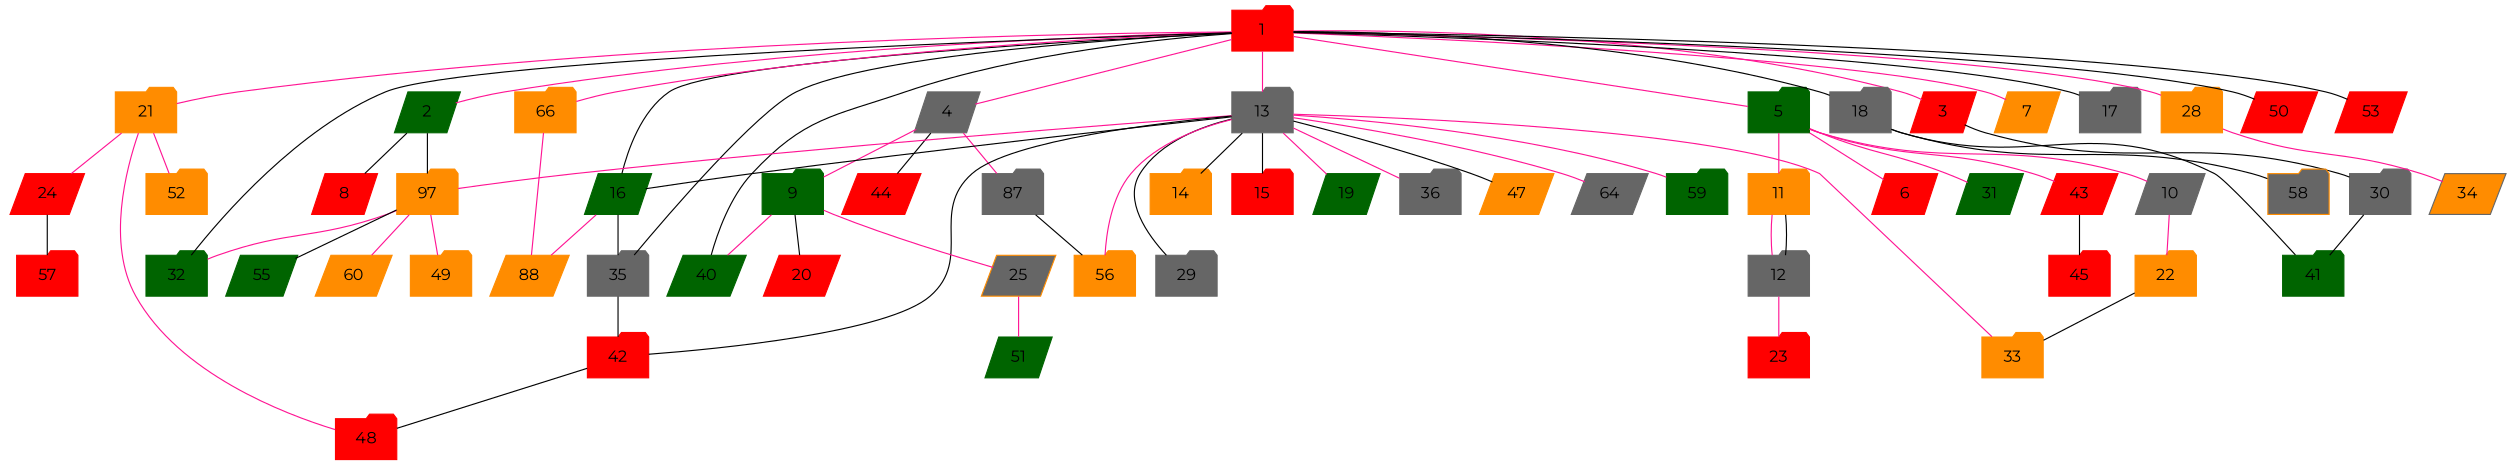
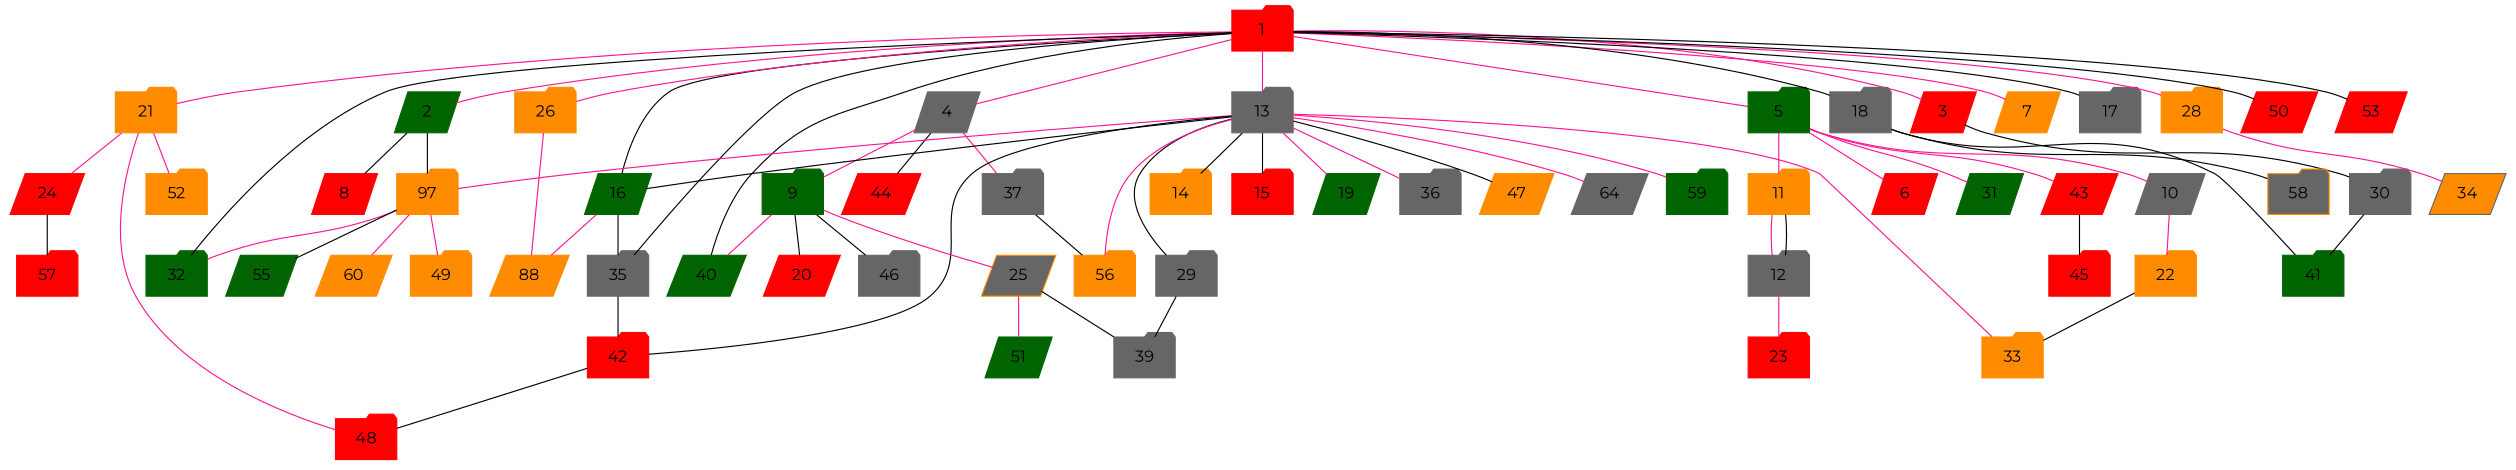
node "66": label "66" -> "26"
node "87": label "87" -> "37"
node "46": added
node "39": added
